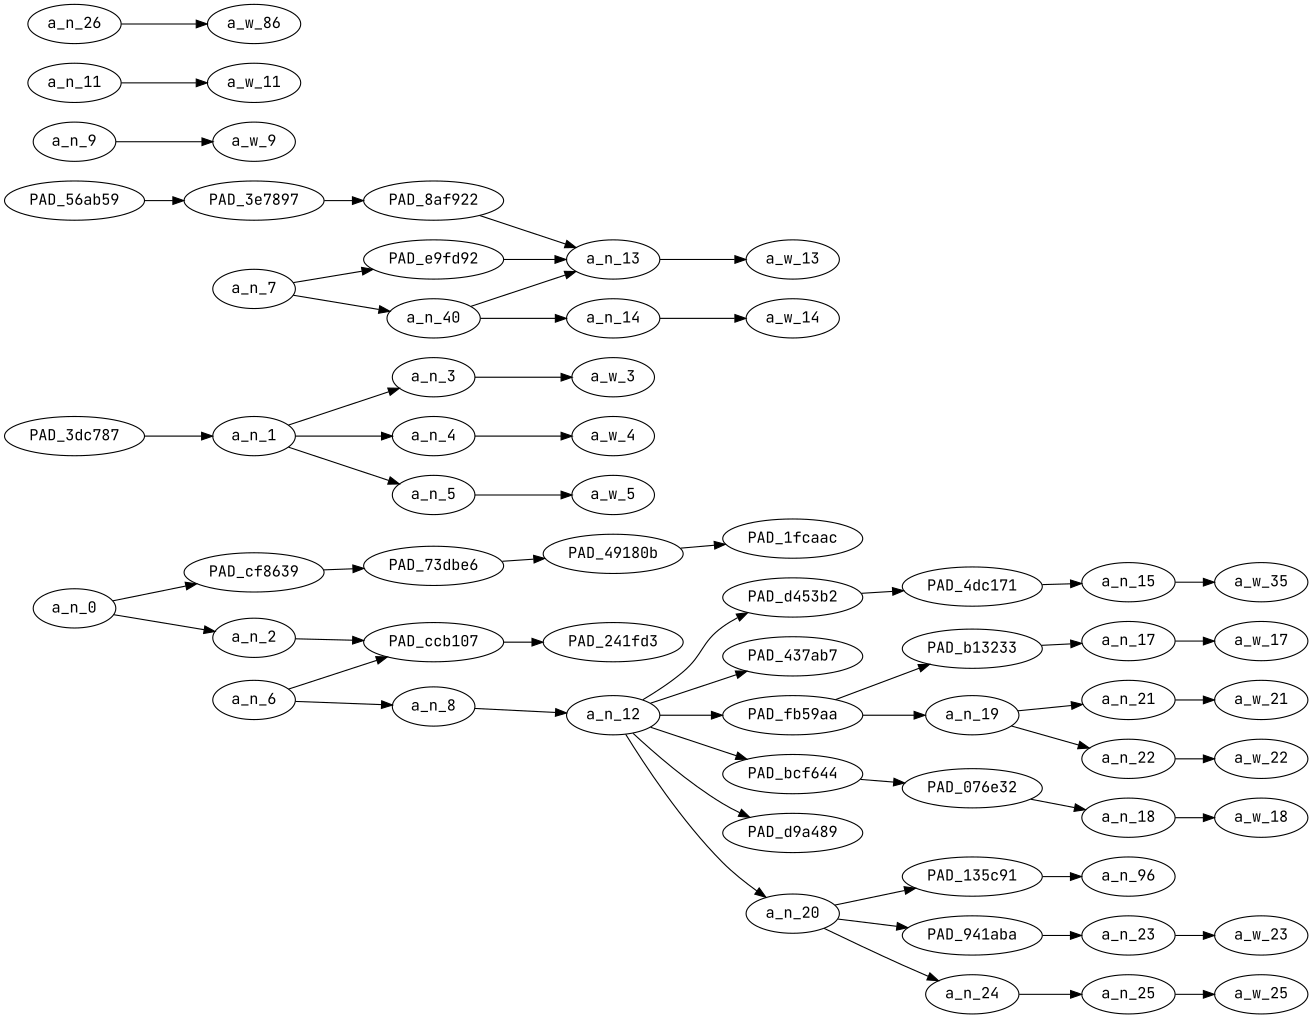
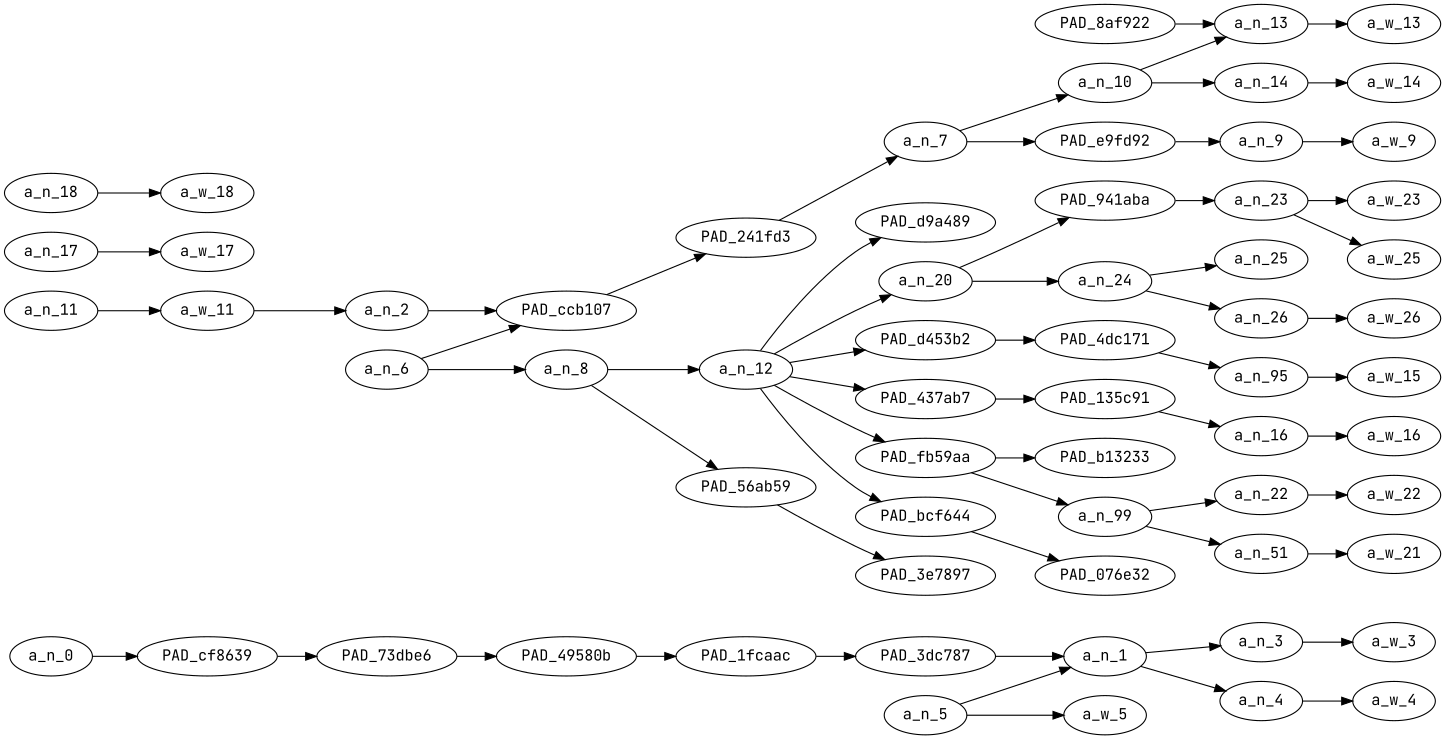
node "a_w_86": label "a_w_86" -> "a_w_26"
edge "PAD_241fd3" -> "a_n_7": added
edge "PAD_3e7897" -> "PAD_8af922": removed
edge "PAD_e9fd92" -> "a_n_13": now "PAD_e9fd92" -> "a_n_9"
edge "a_n_24" -> "a_n_26": added
node "a_n_40": label "a_n_40" -> "a_n_10"
edge "a_n_8" -> "PAD_56ab59": added
node "a_w_16": added
edge "a_n_1" -> "a_n_5": reversed
node "PAD_49180b": label "PAD_49180b" -> "PAD_49580b"
node "a_n_15": label "a_n_15" -> "a_n_95"
node "a_w_35": label "a_w_35" -> "a_w_15"
edge "a_n_0" -> "a_n_2": now "a_w_11" -> "a_n_2"
edge "PAD_b13233" -> "a_n_17": removed
edge "PAD_1fcaac" -> "PAD_3dc787": added
node "a_n_21": label "a_n_21" -> "a_n_51"
node "a_n_19": label "a_n_19" -> "a_n_99"
edge "PAD_076e32" -> "a_n_18": removed
node "a_n_96": label "a_n_96" -> "a_n_16"
edge "a_n_20" -> "PAD_135c91": now "PAD_437ab7" -> "PAD_135c91"
edge "a_n_25" -> "a_w_25": now "a_n_23" -> "a_w_25"
